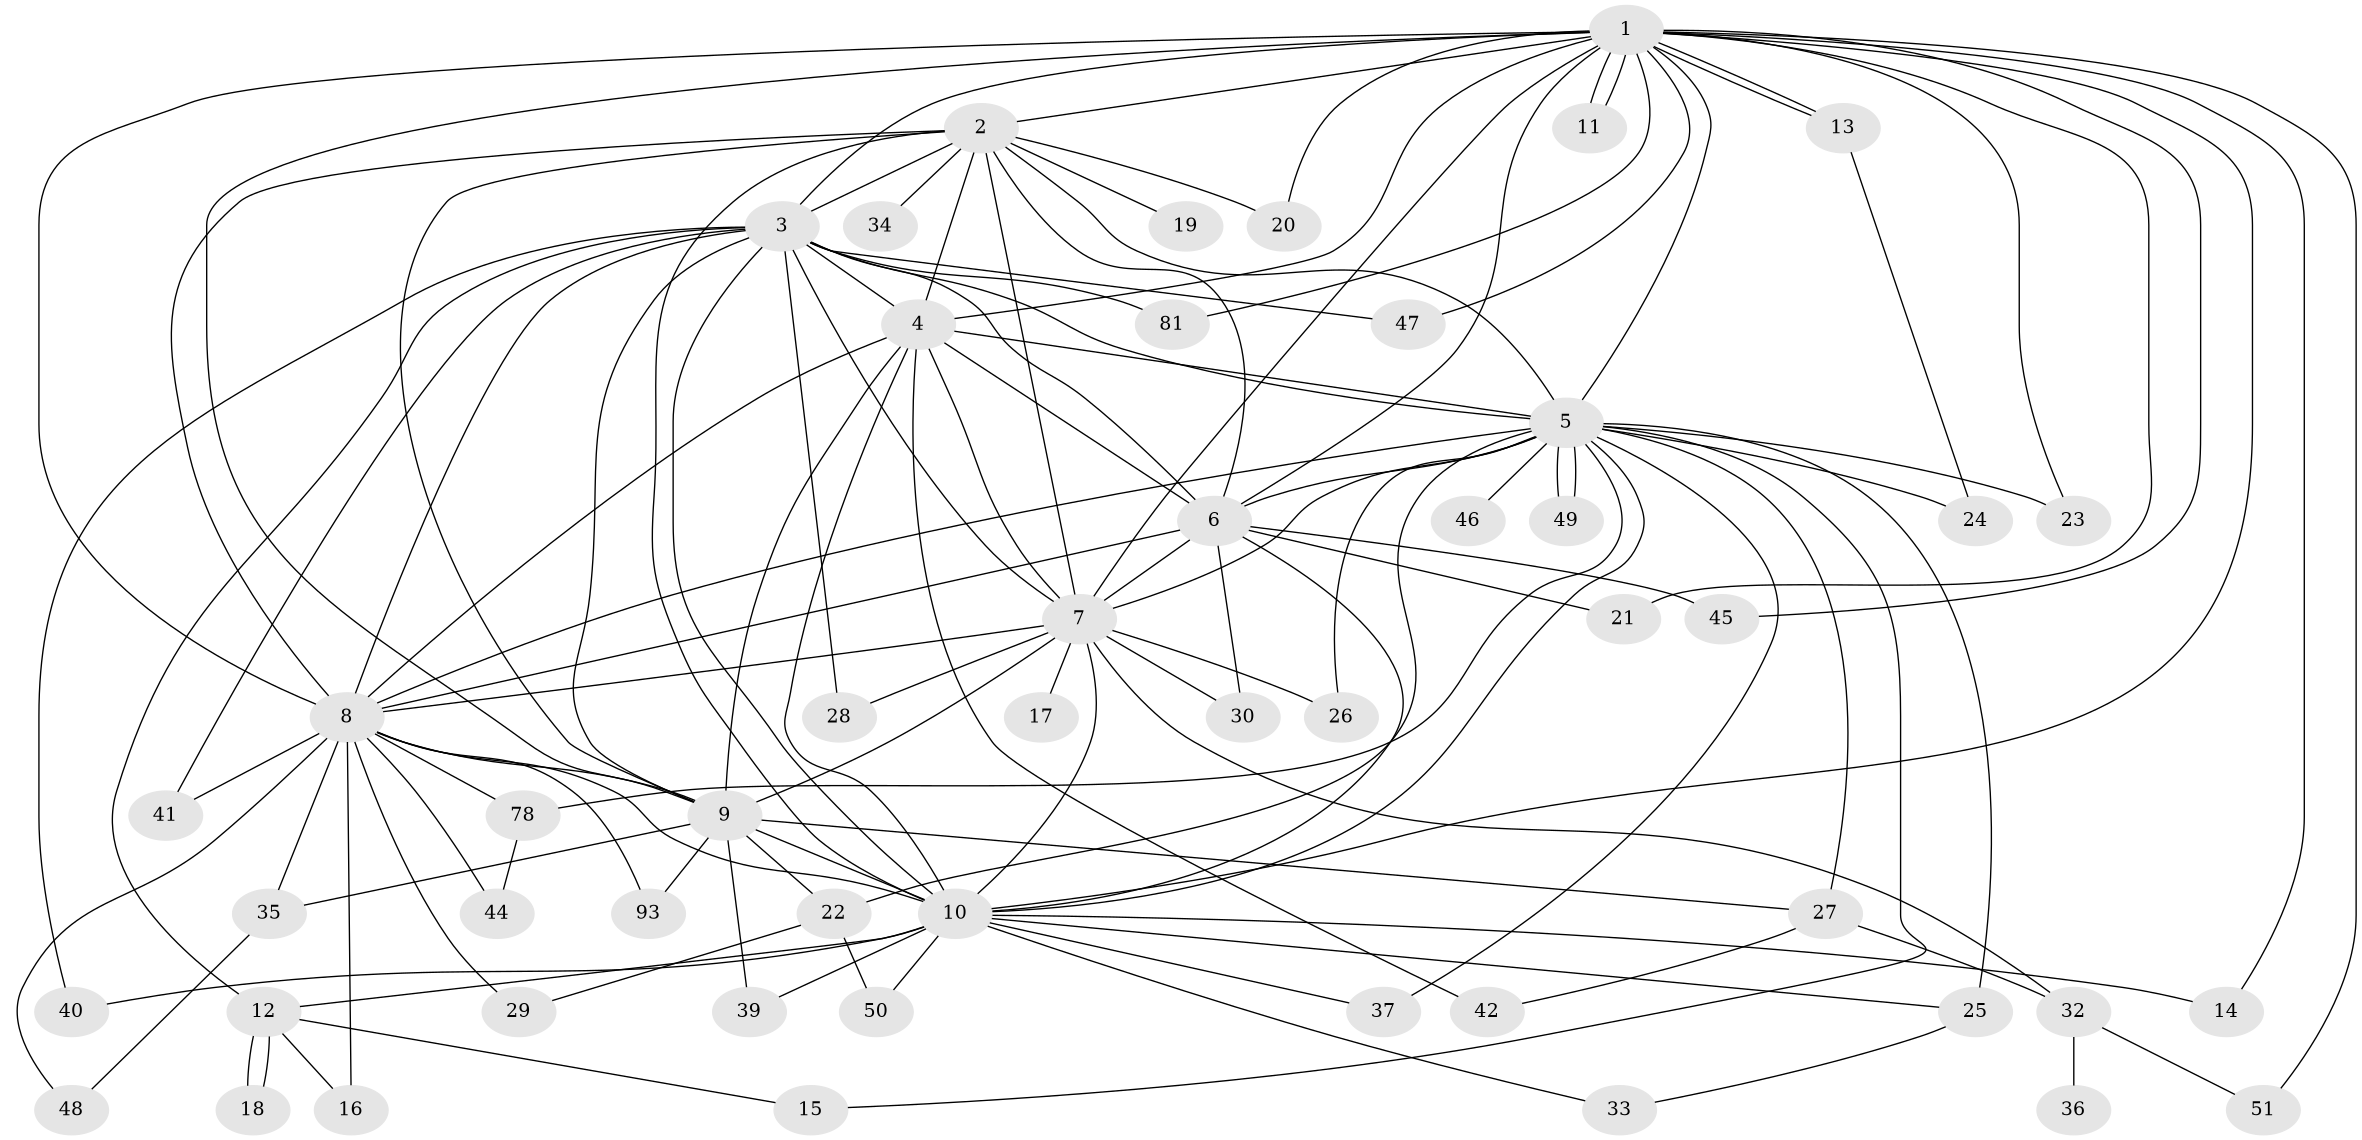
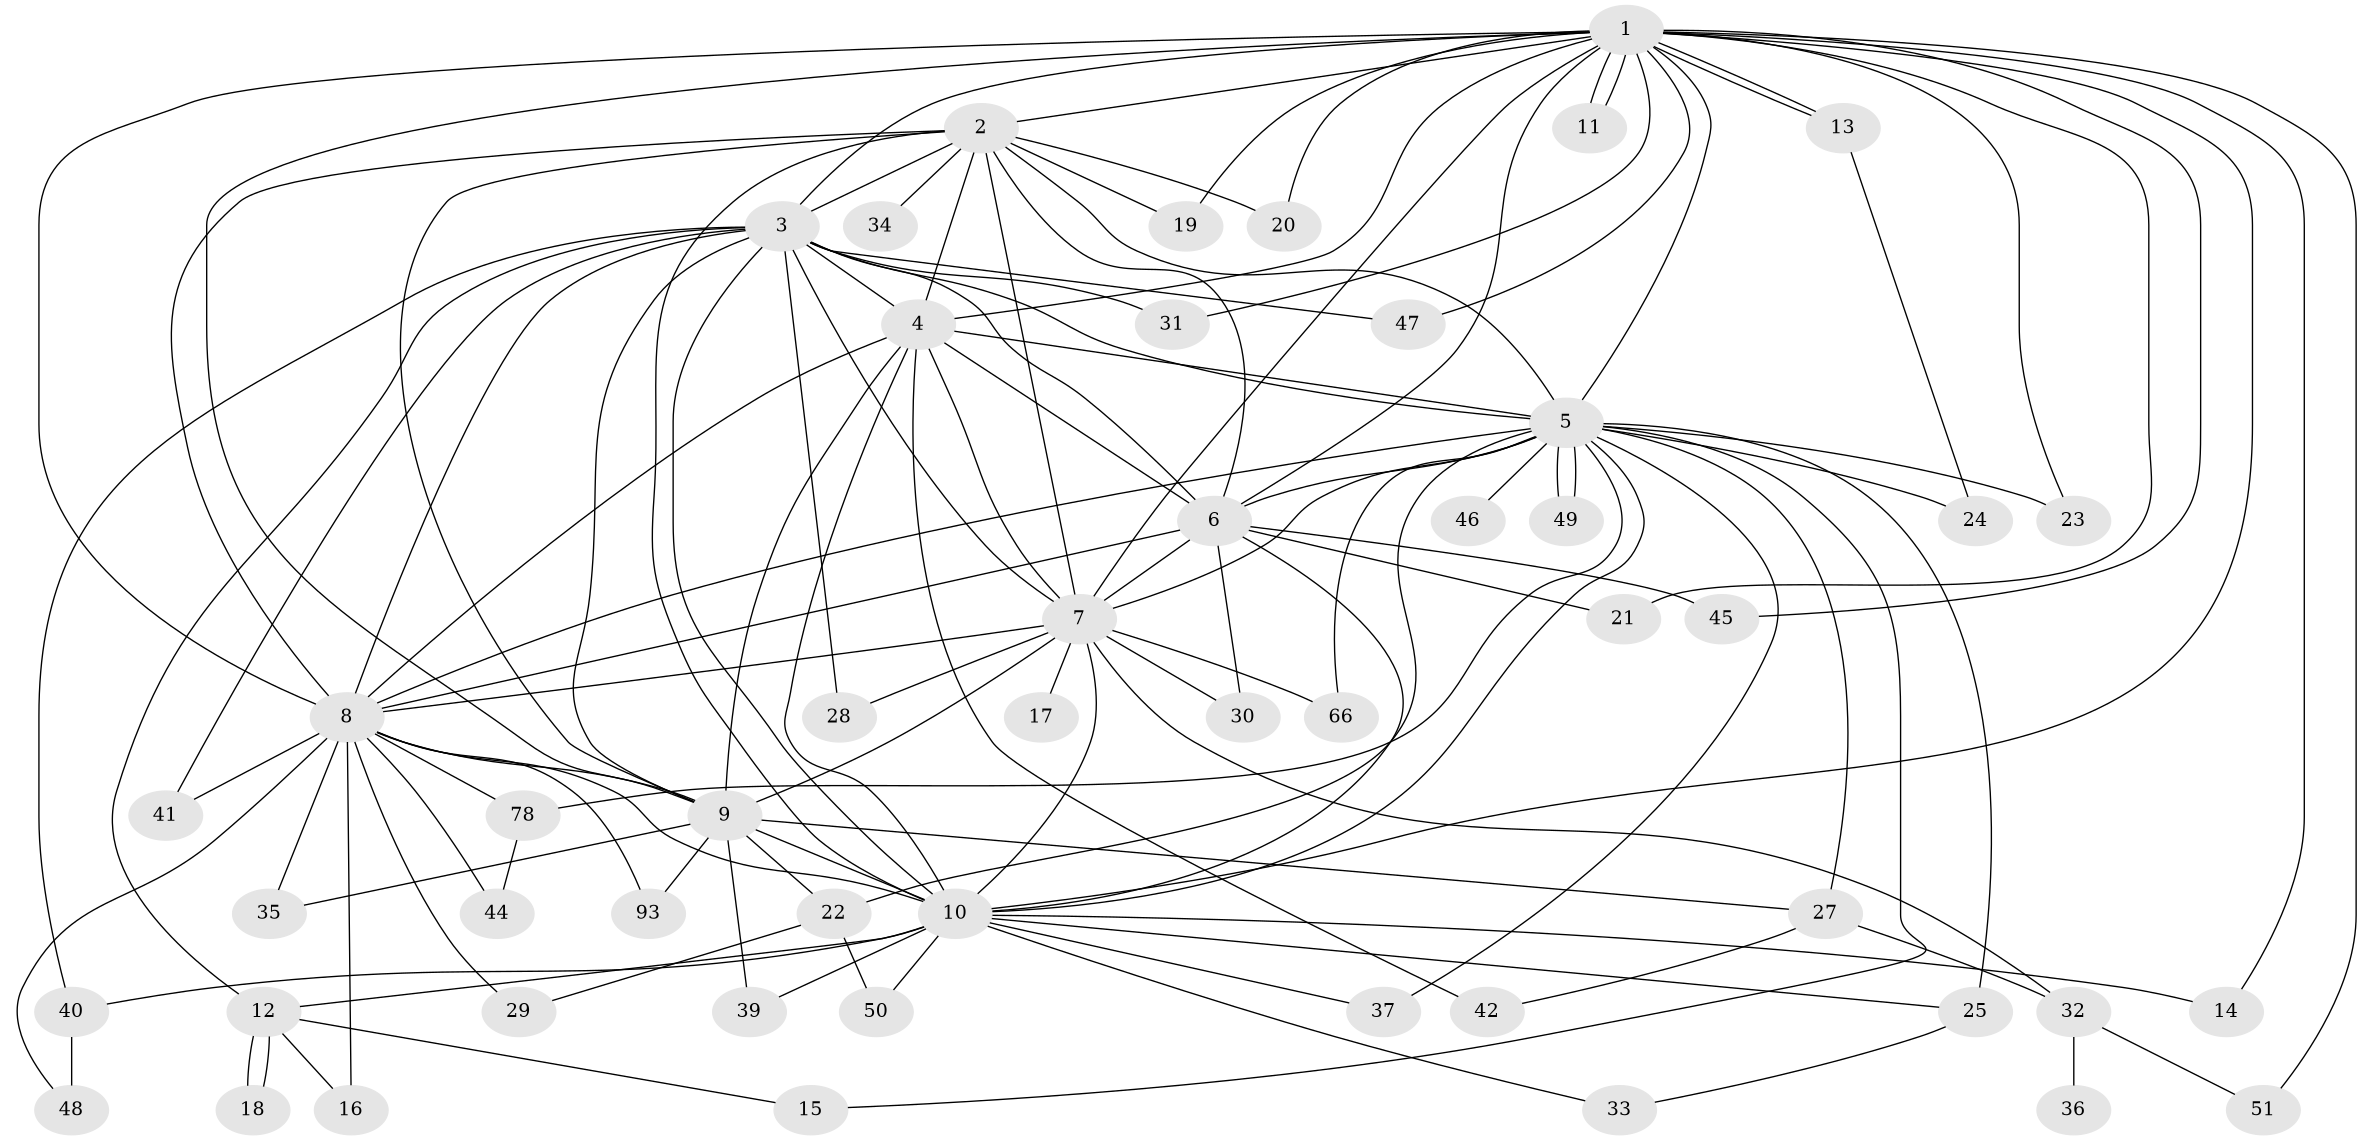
edge "1" -- "19": added
node "81": label "81" -> "31"
node "26": label "26" -> "66"
edge "35" -- "48": now "40" -- "48"
